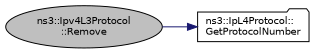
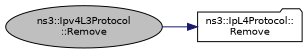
node "ns3::IpL4Protocol:: GetProtocolNumber": label "ns3::IpL4Protocol:: GetProtocolNumber" -> "ns3::IpL4Protocol:: Remove"
